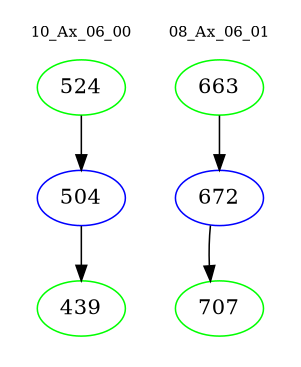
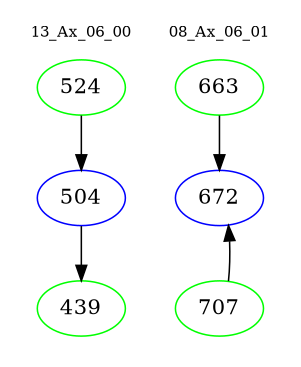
cluster "10_Ax_06_00": label "10_Ax_06_00" -> "13_Ax_06_00"
edge "672" -> "707": reversed
